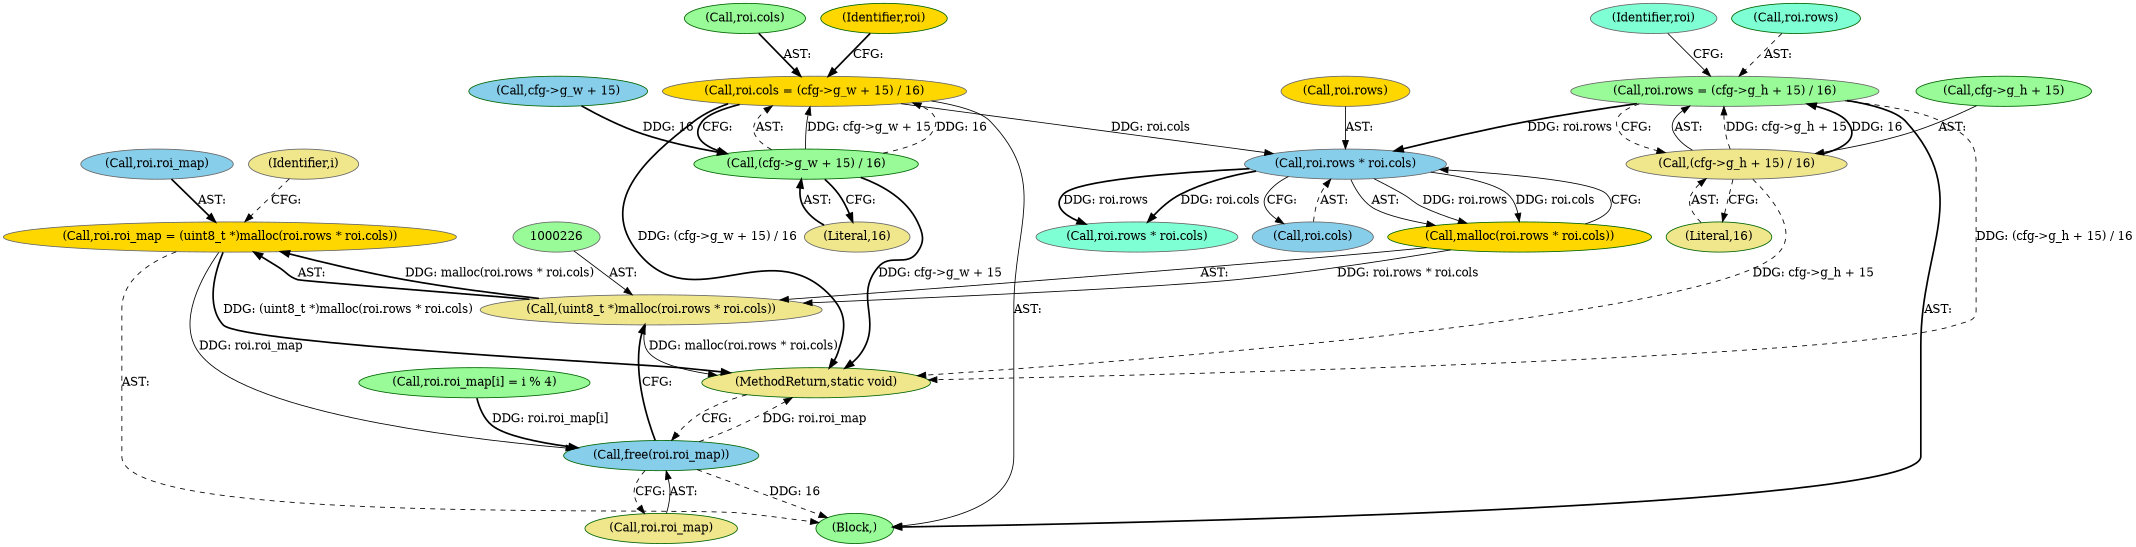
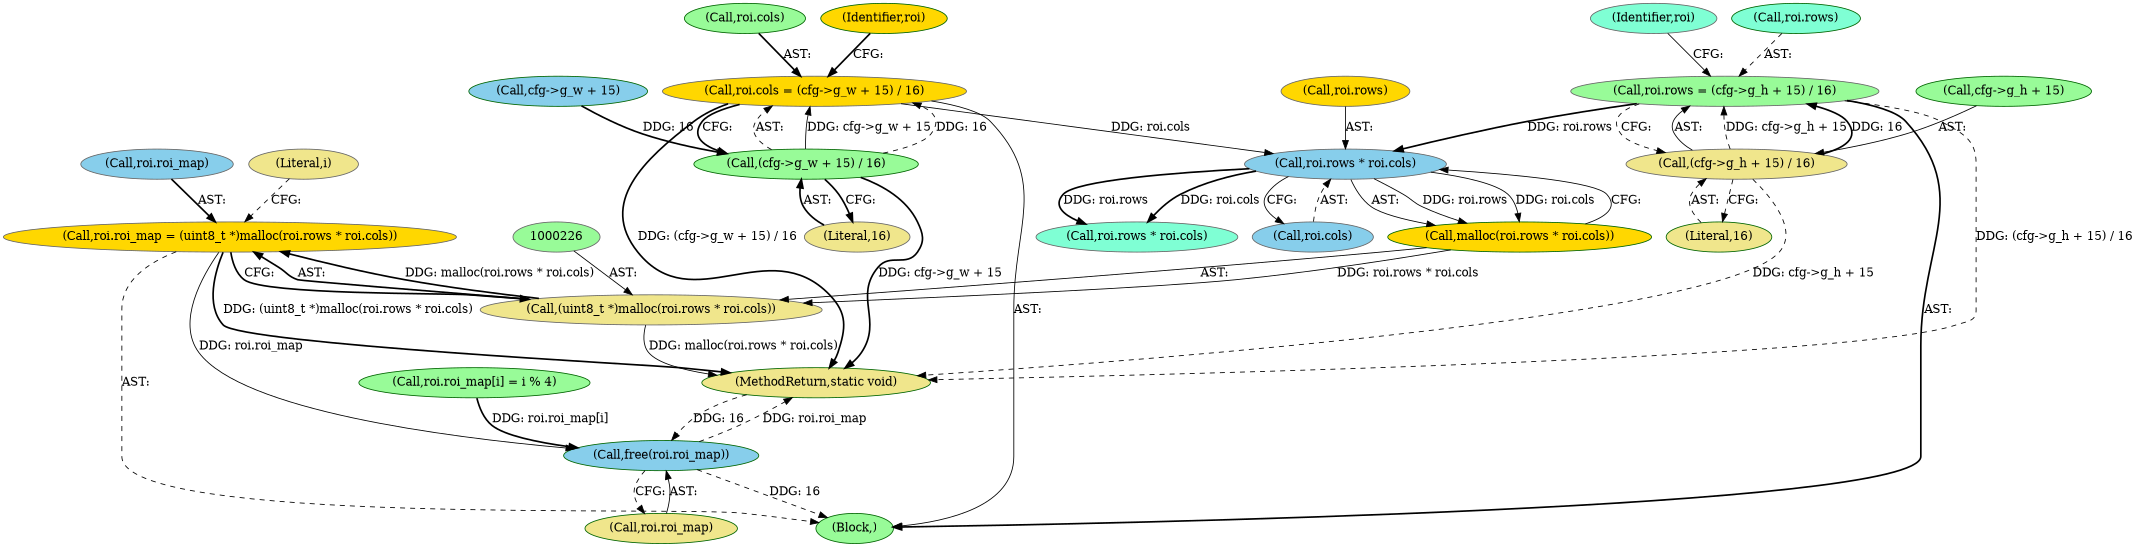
node "(Identifier,i)": label "(Identifier,i)" -> "(Literal,i)"
edge "(Call,free(roi.roi_map))" -> "(Call,(uint8_t *)malloc(roi.rows * roi.cols))": now "(Call,roi.roi_map = (uint8_t *)malloc(roi.rows * roi.cols))" -> "(Call,(uint8_t *)malloc(roi.rows * roi.cols))"
edge "(MethodReturn,static void)" -> "(Call,free(roi.roi_map))": label "CFG: " -> "DDG: 16"
